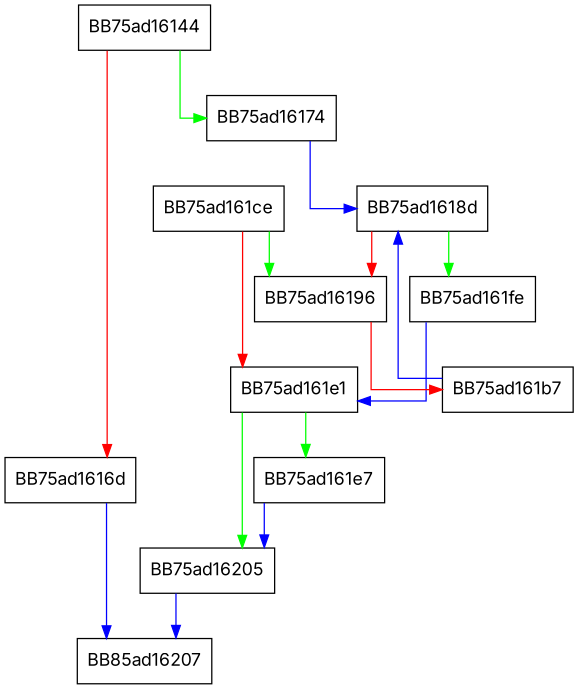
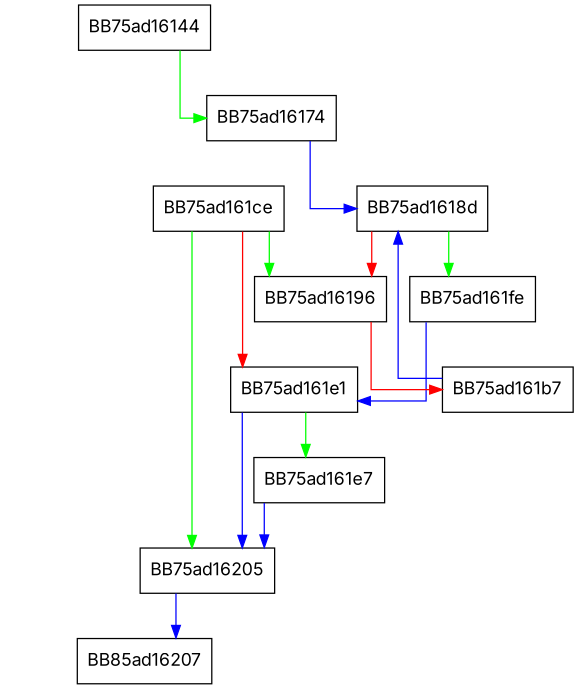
edge "BB75ad161ce" -> "BB75ad16205": added
edge "BB75ad161e1" -> "BB75ad16205": color green -> blue
node "BB75ad1616d": removed
